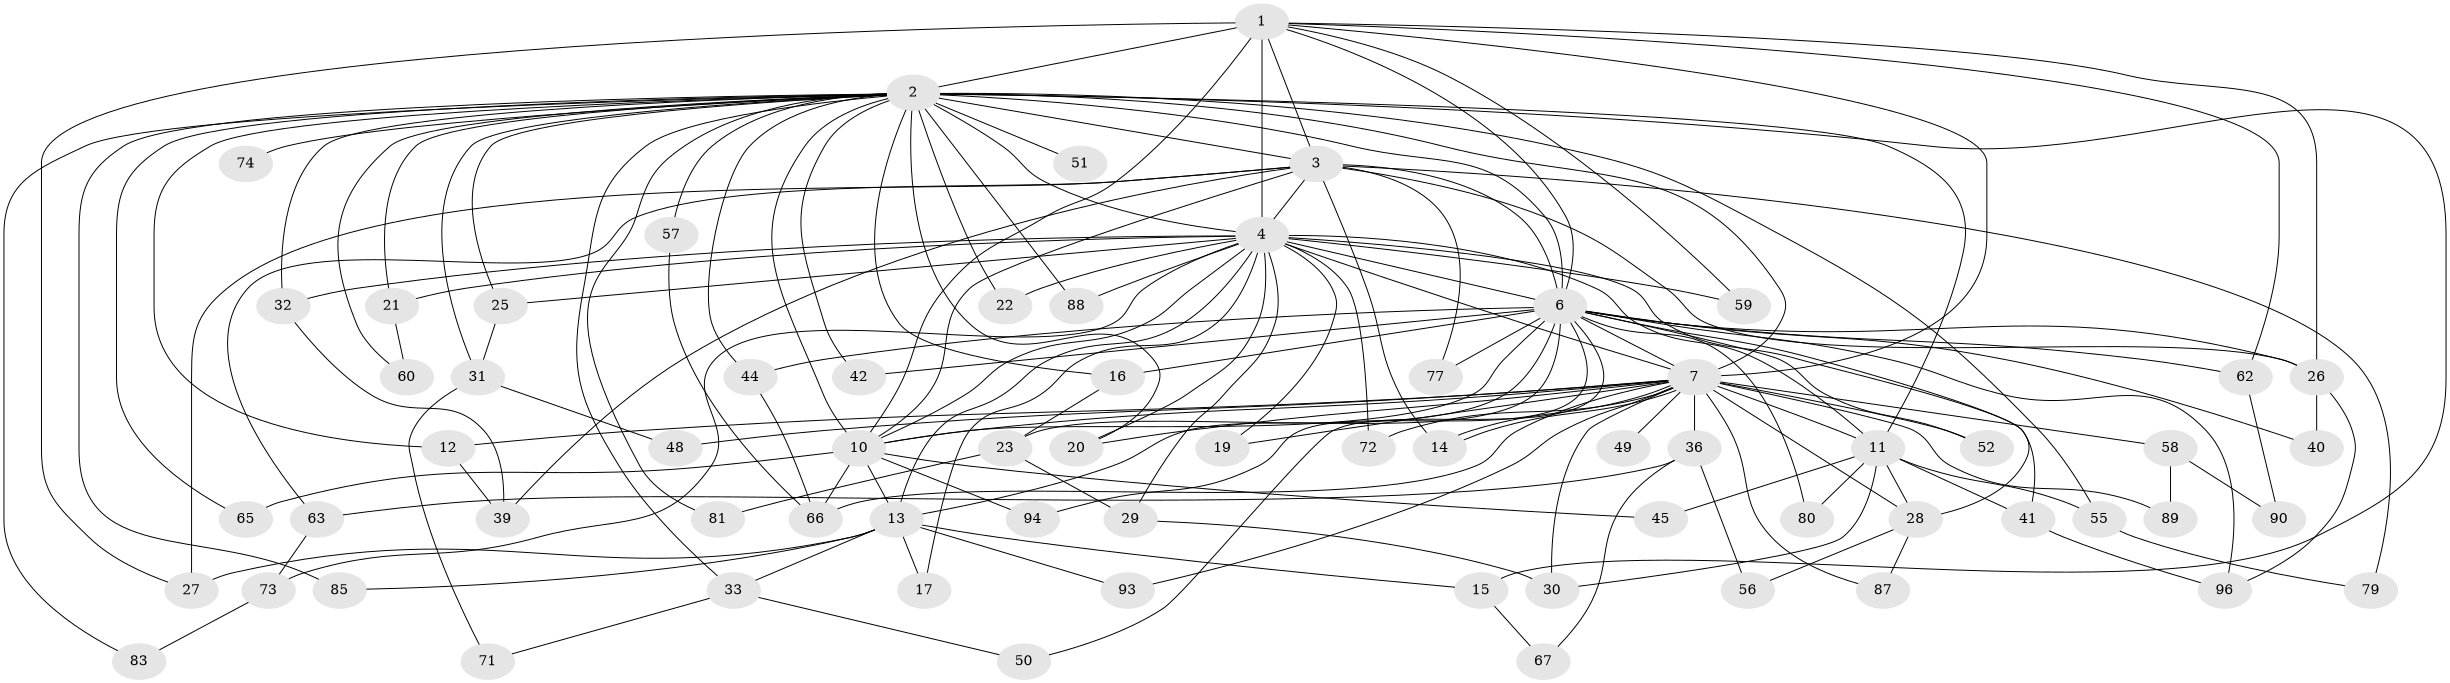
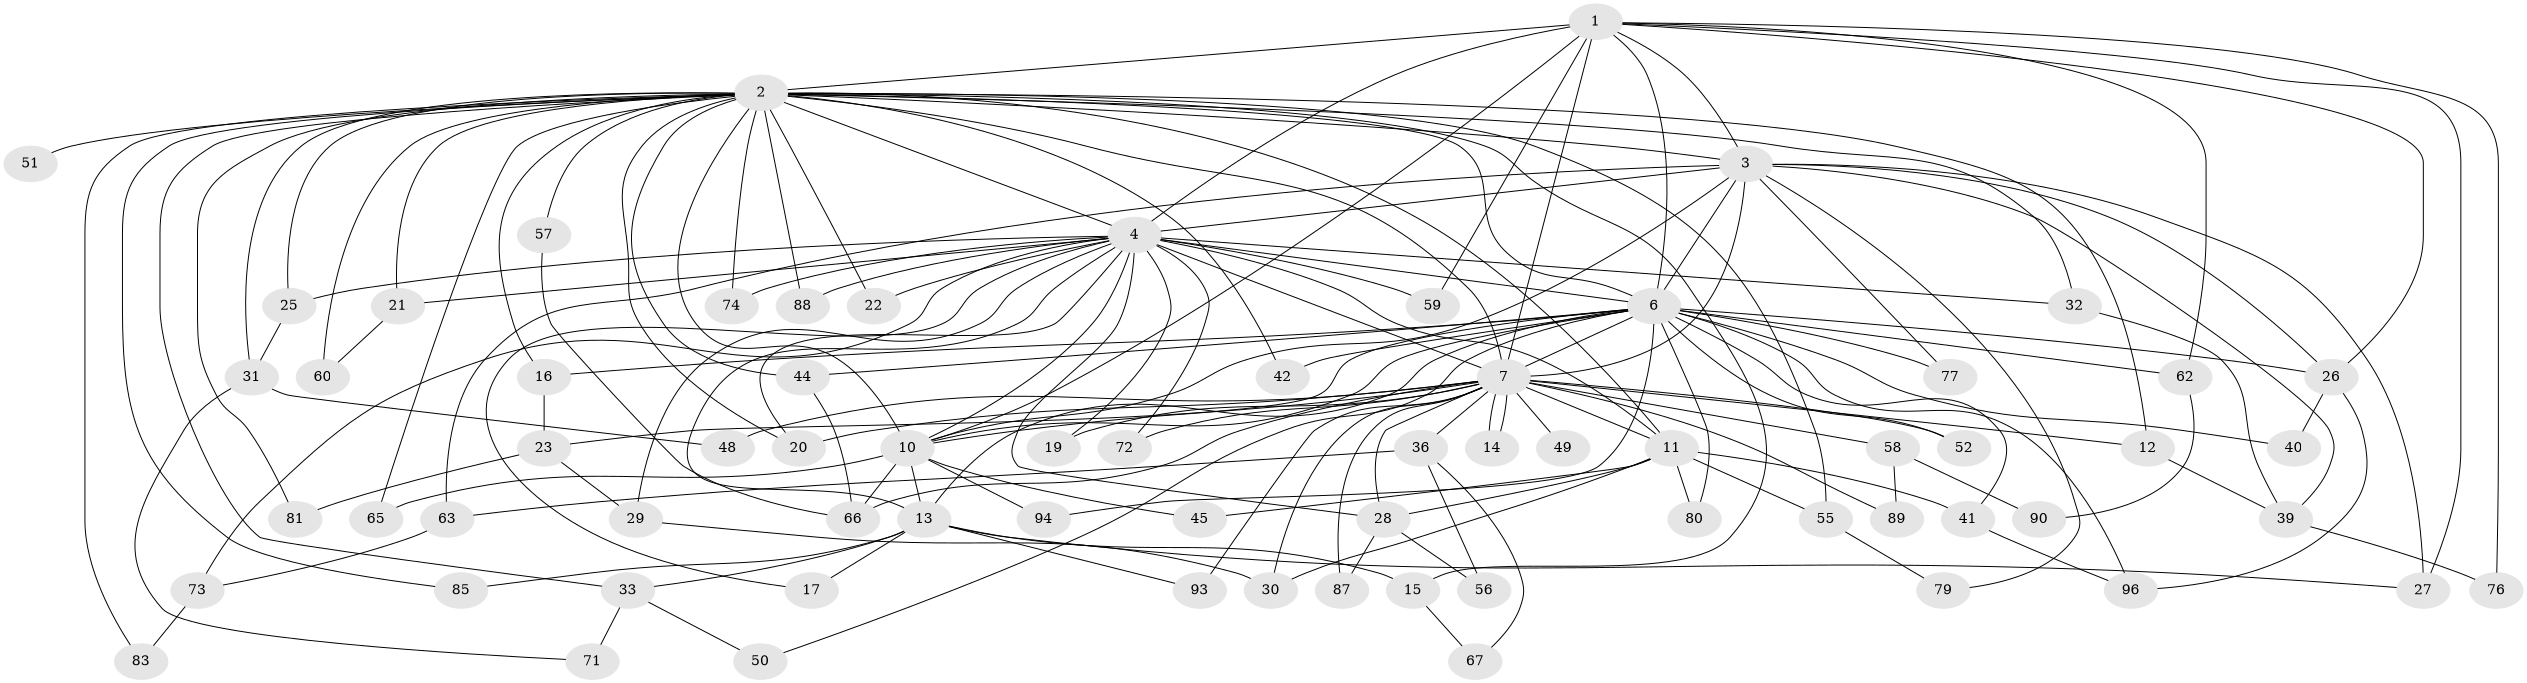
edge "4" -- "74": added
edge "3" -- "14": now "3" -- "7"
node "76": added
